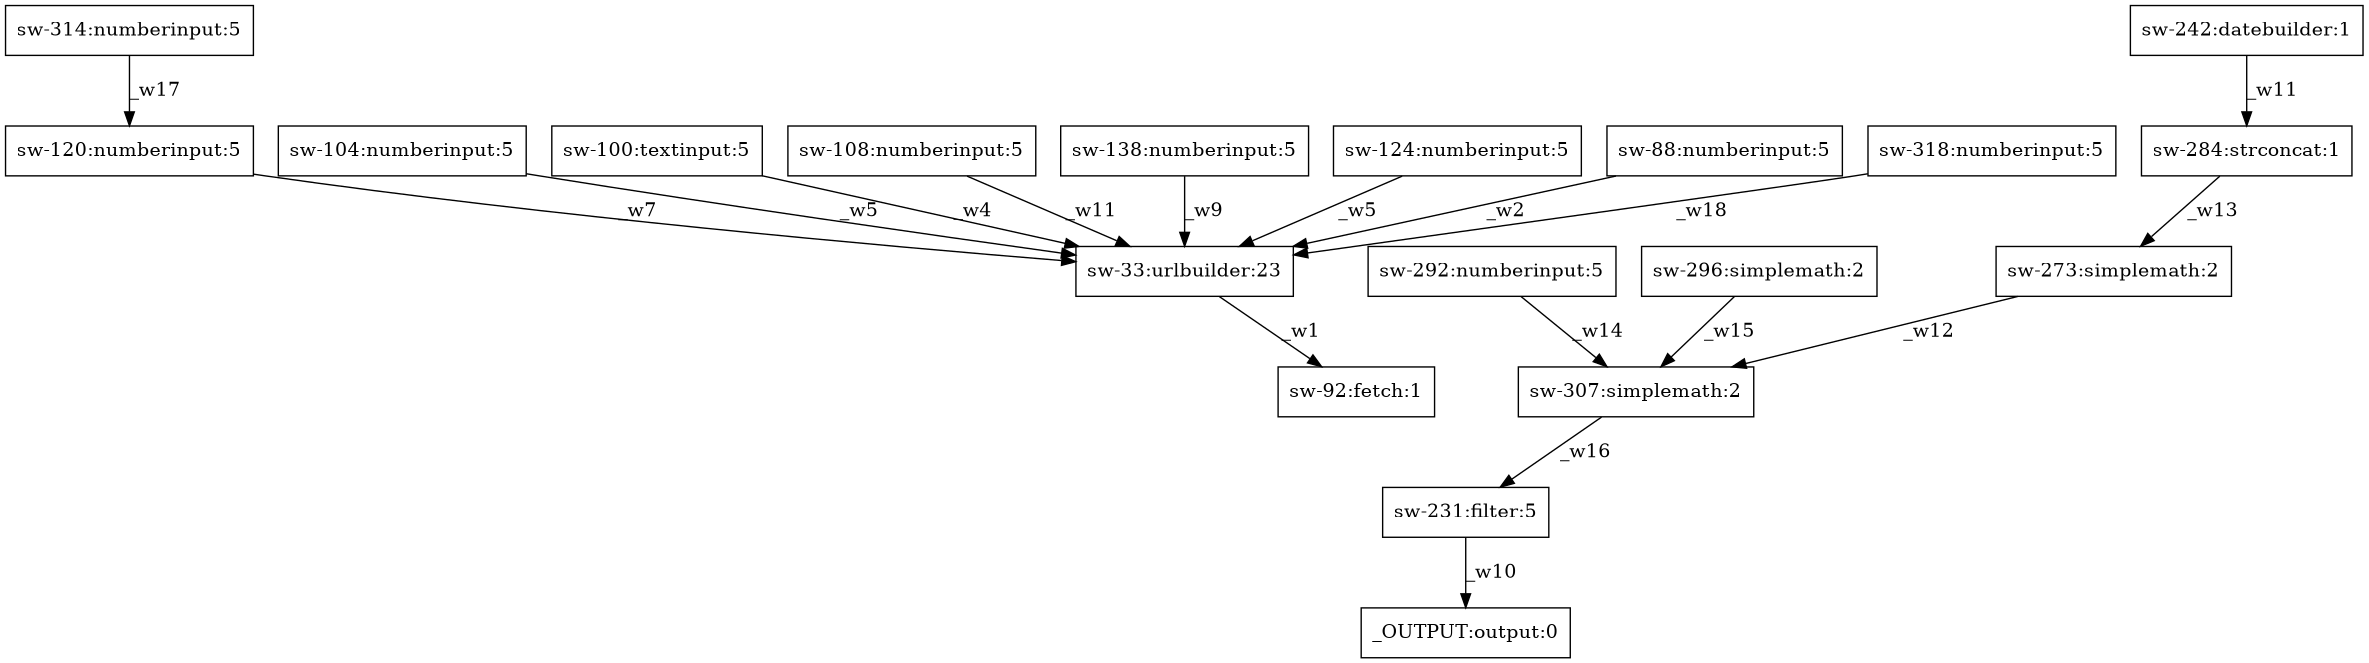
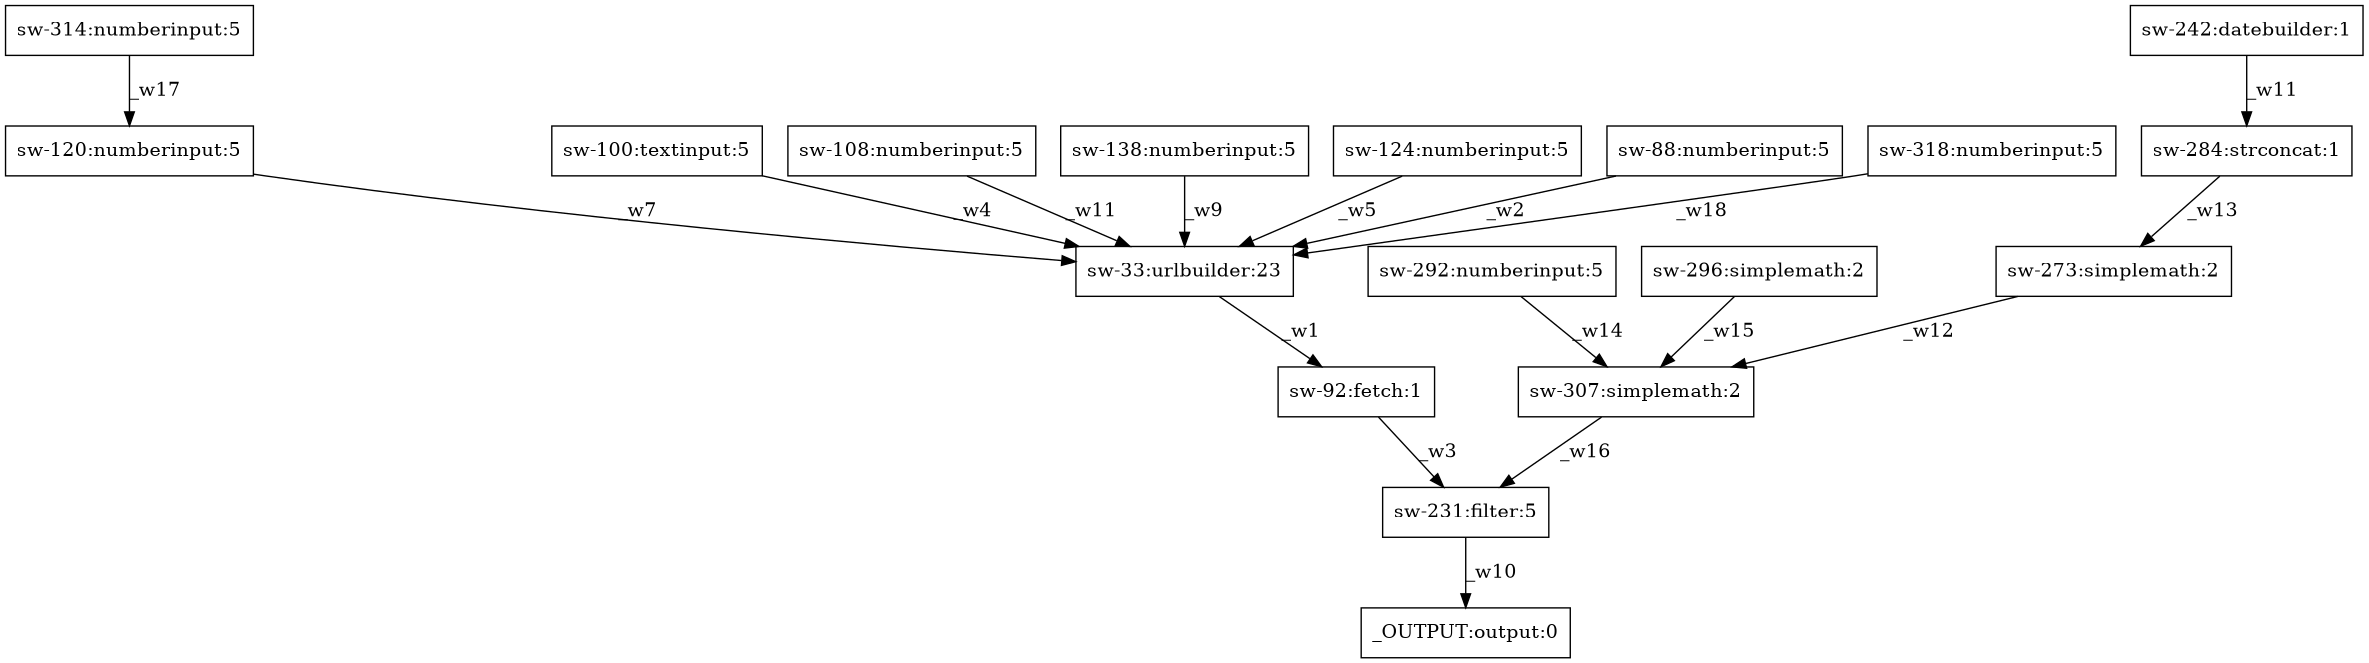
node "sw-104:numberinput:5": removed
edge "sw-92:fetch:1" -> "sw-231:filter:5": added, label "_w3"
